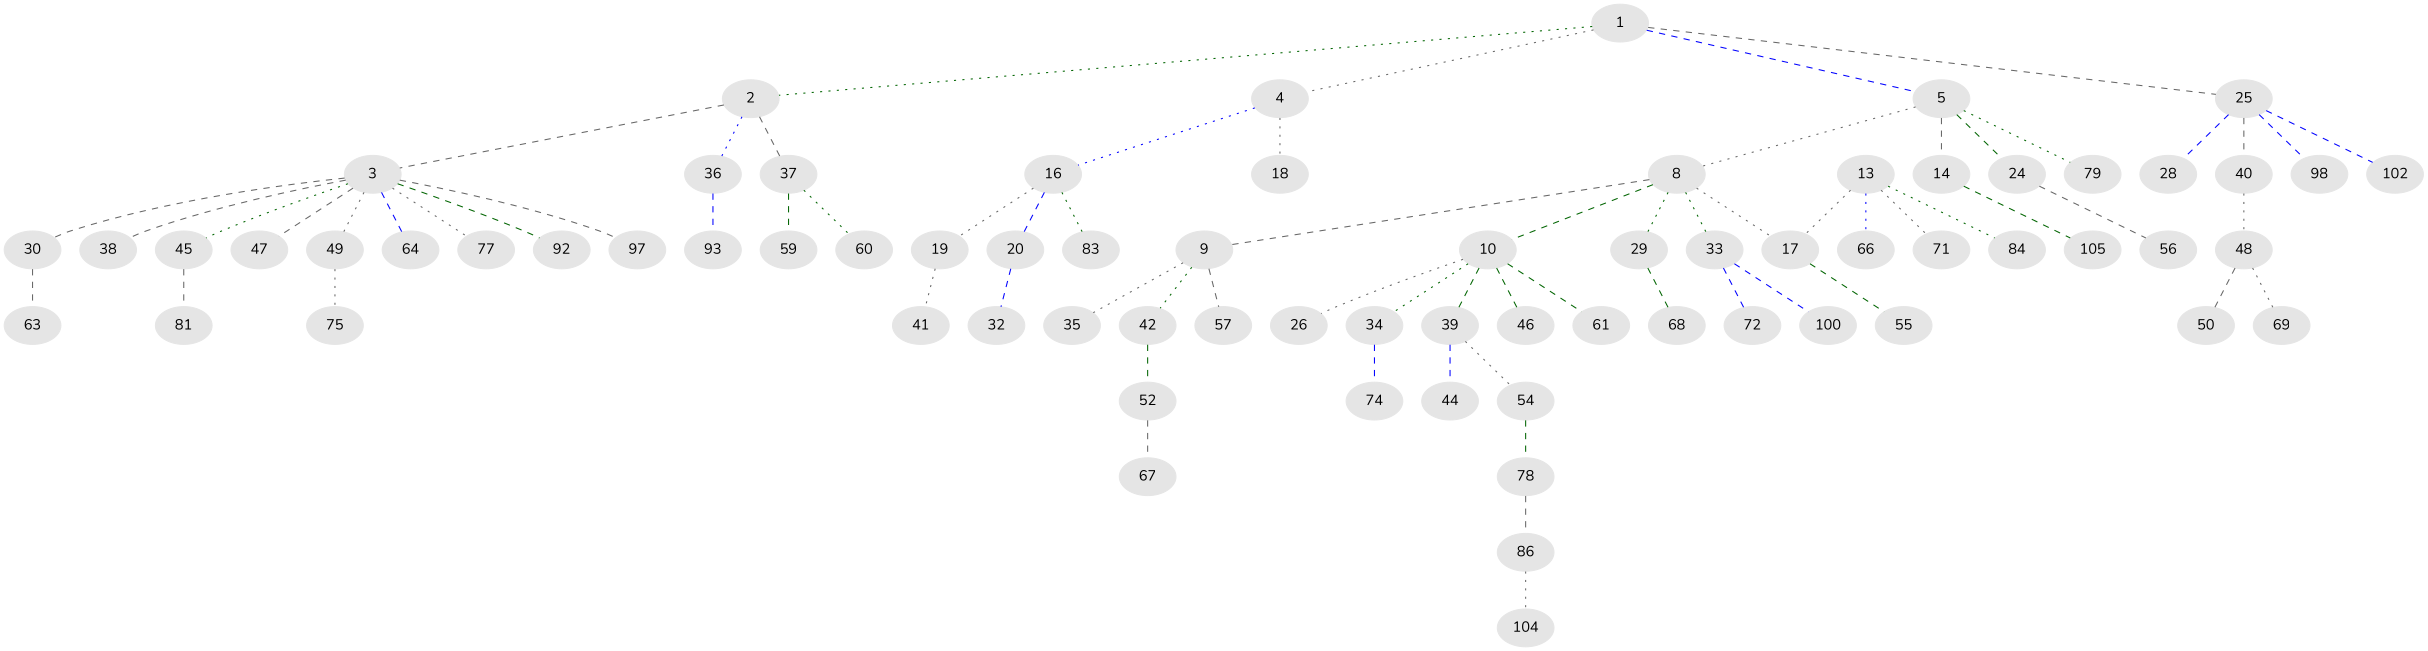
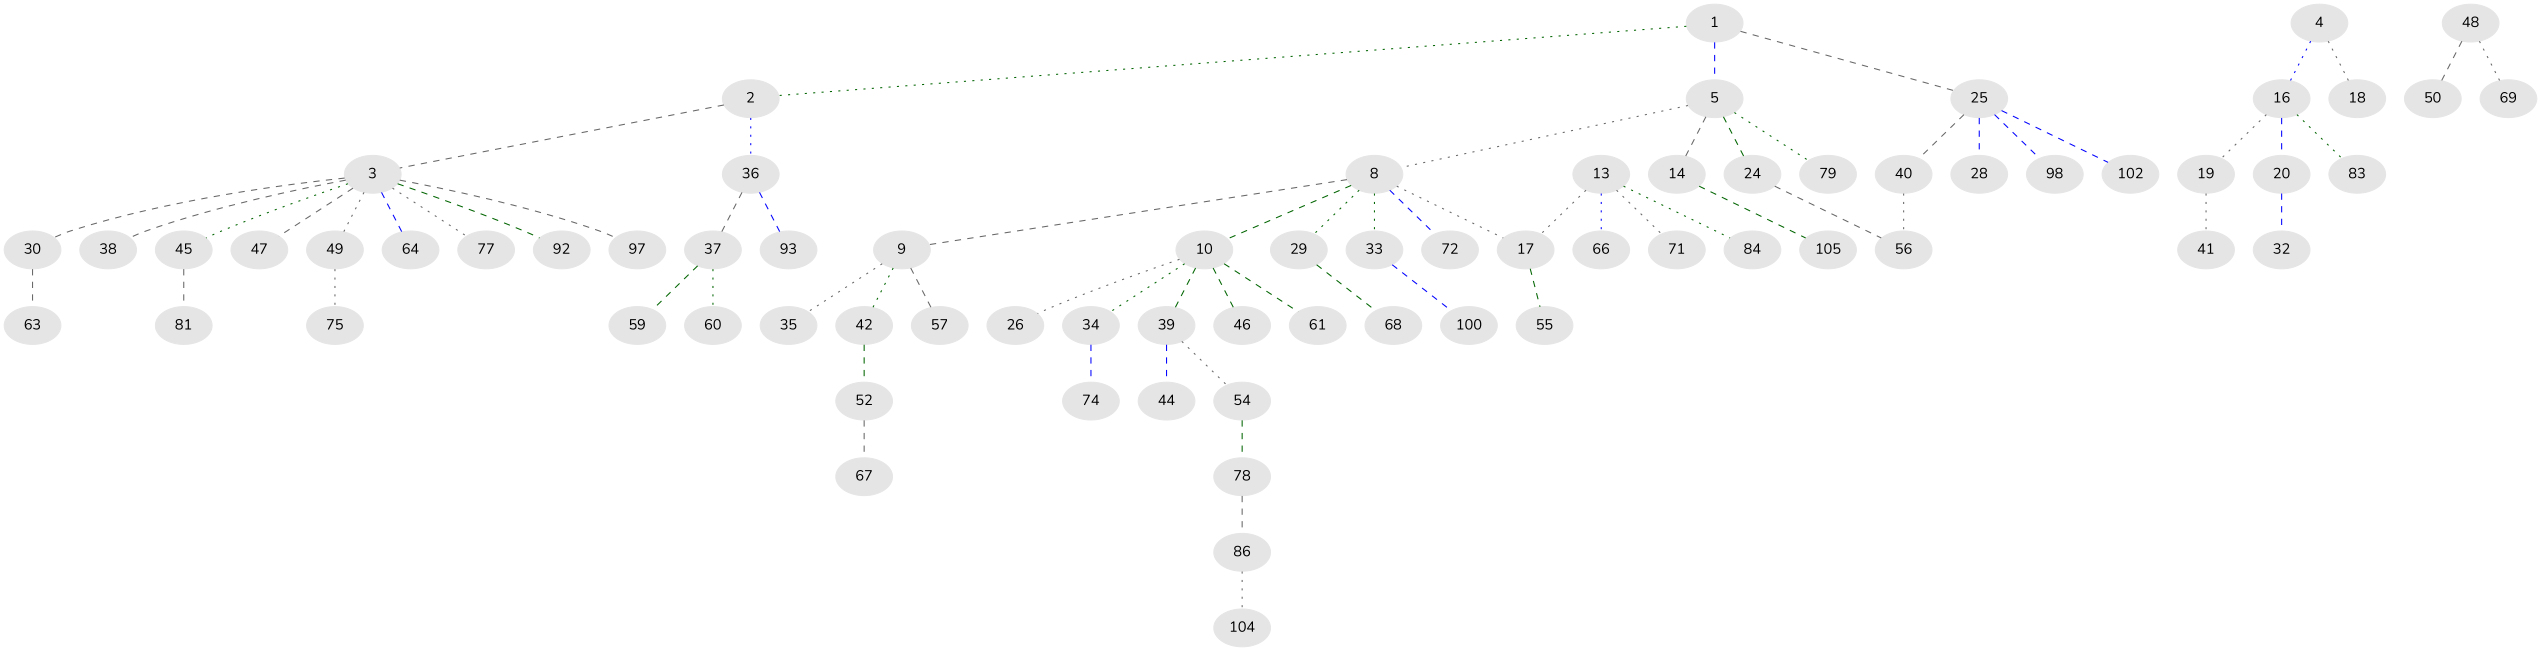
edge "1" -- "4": removed
edge "2" -- "37": now "36" -- "37"
edge "40" -- "48": now "40" -- "56"
edge "33" -- "72": now "8" -- "72"
